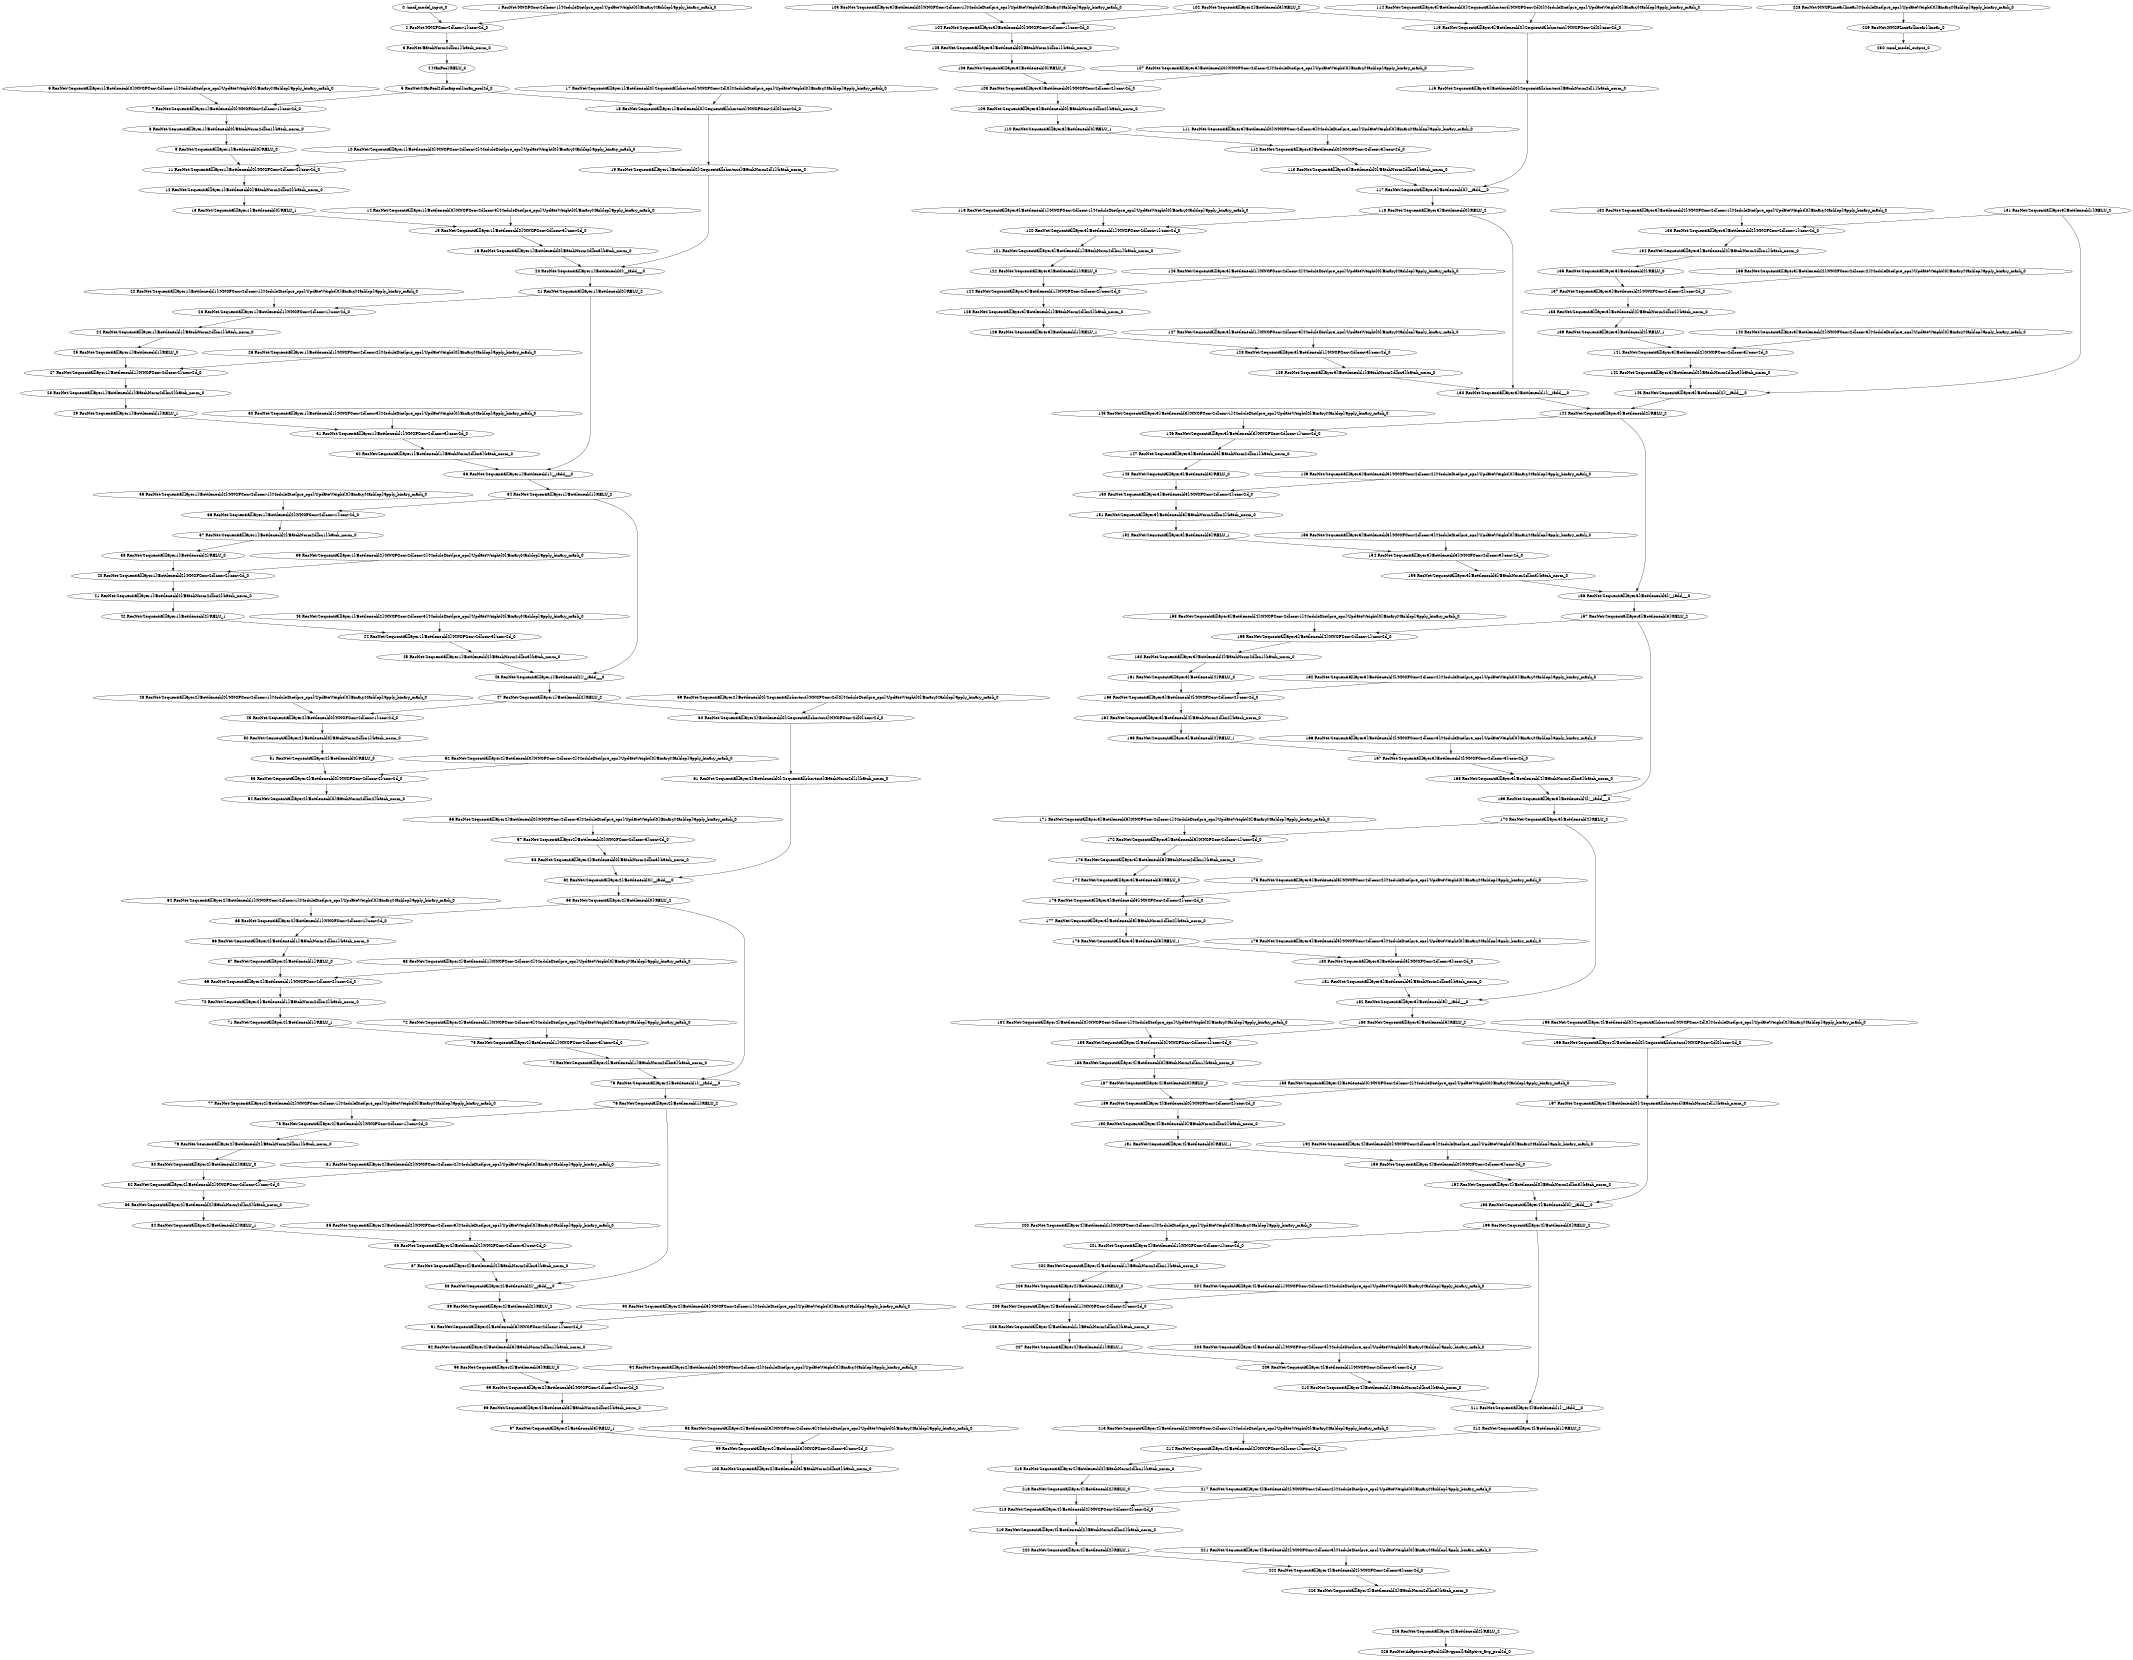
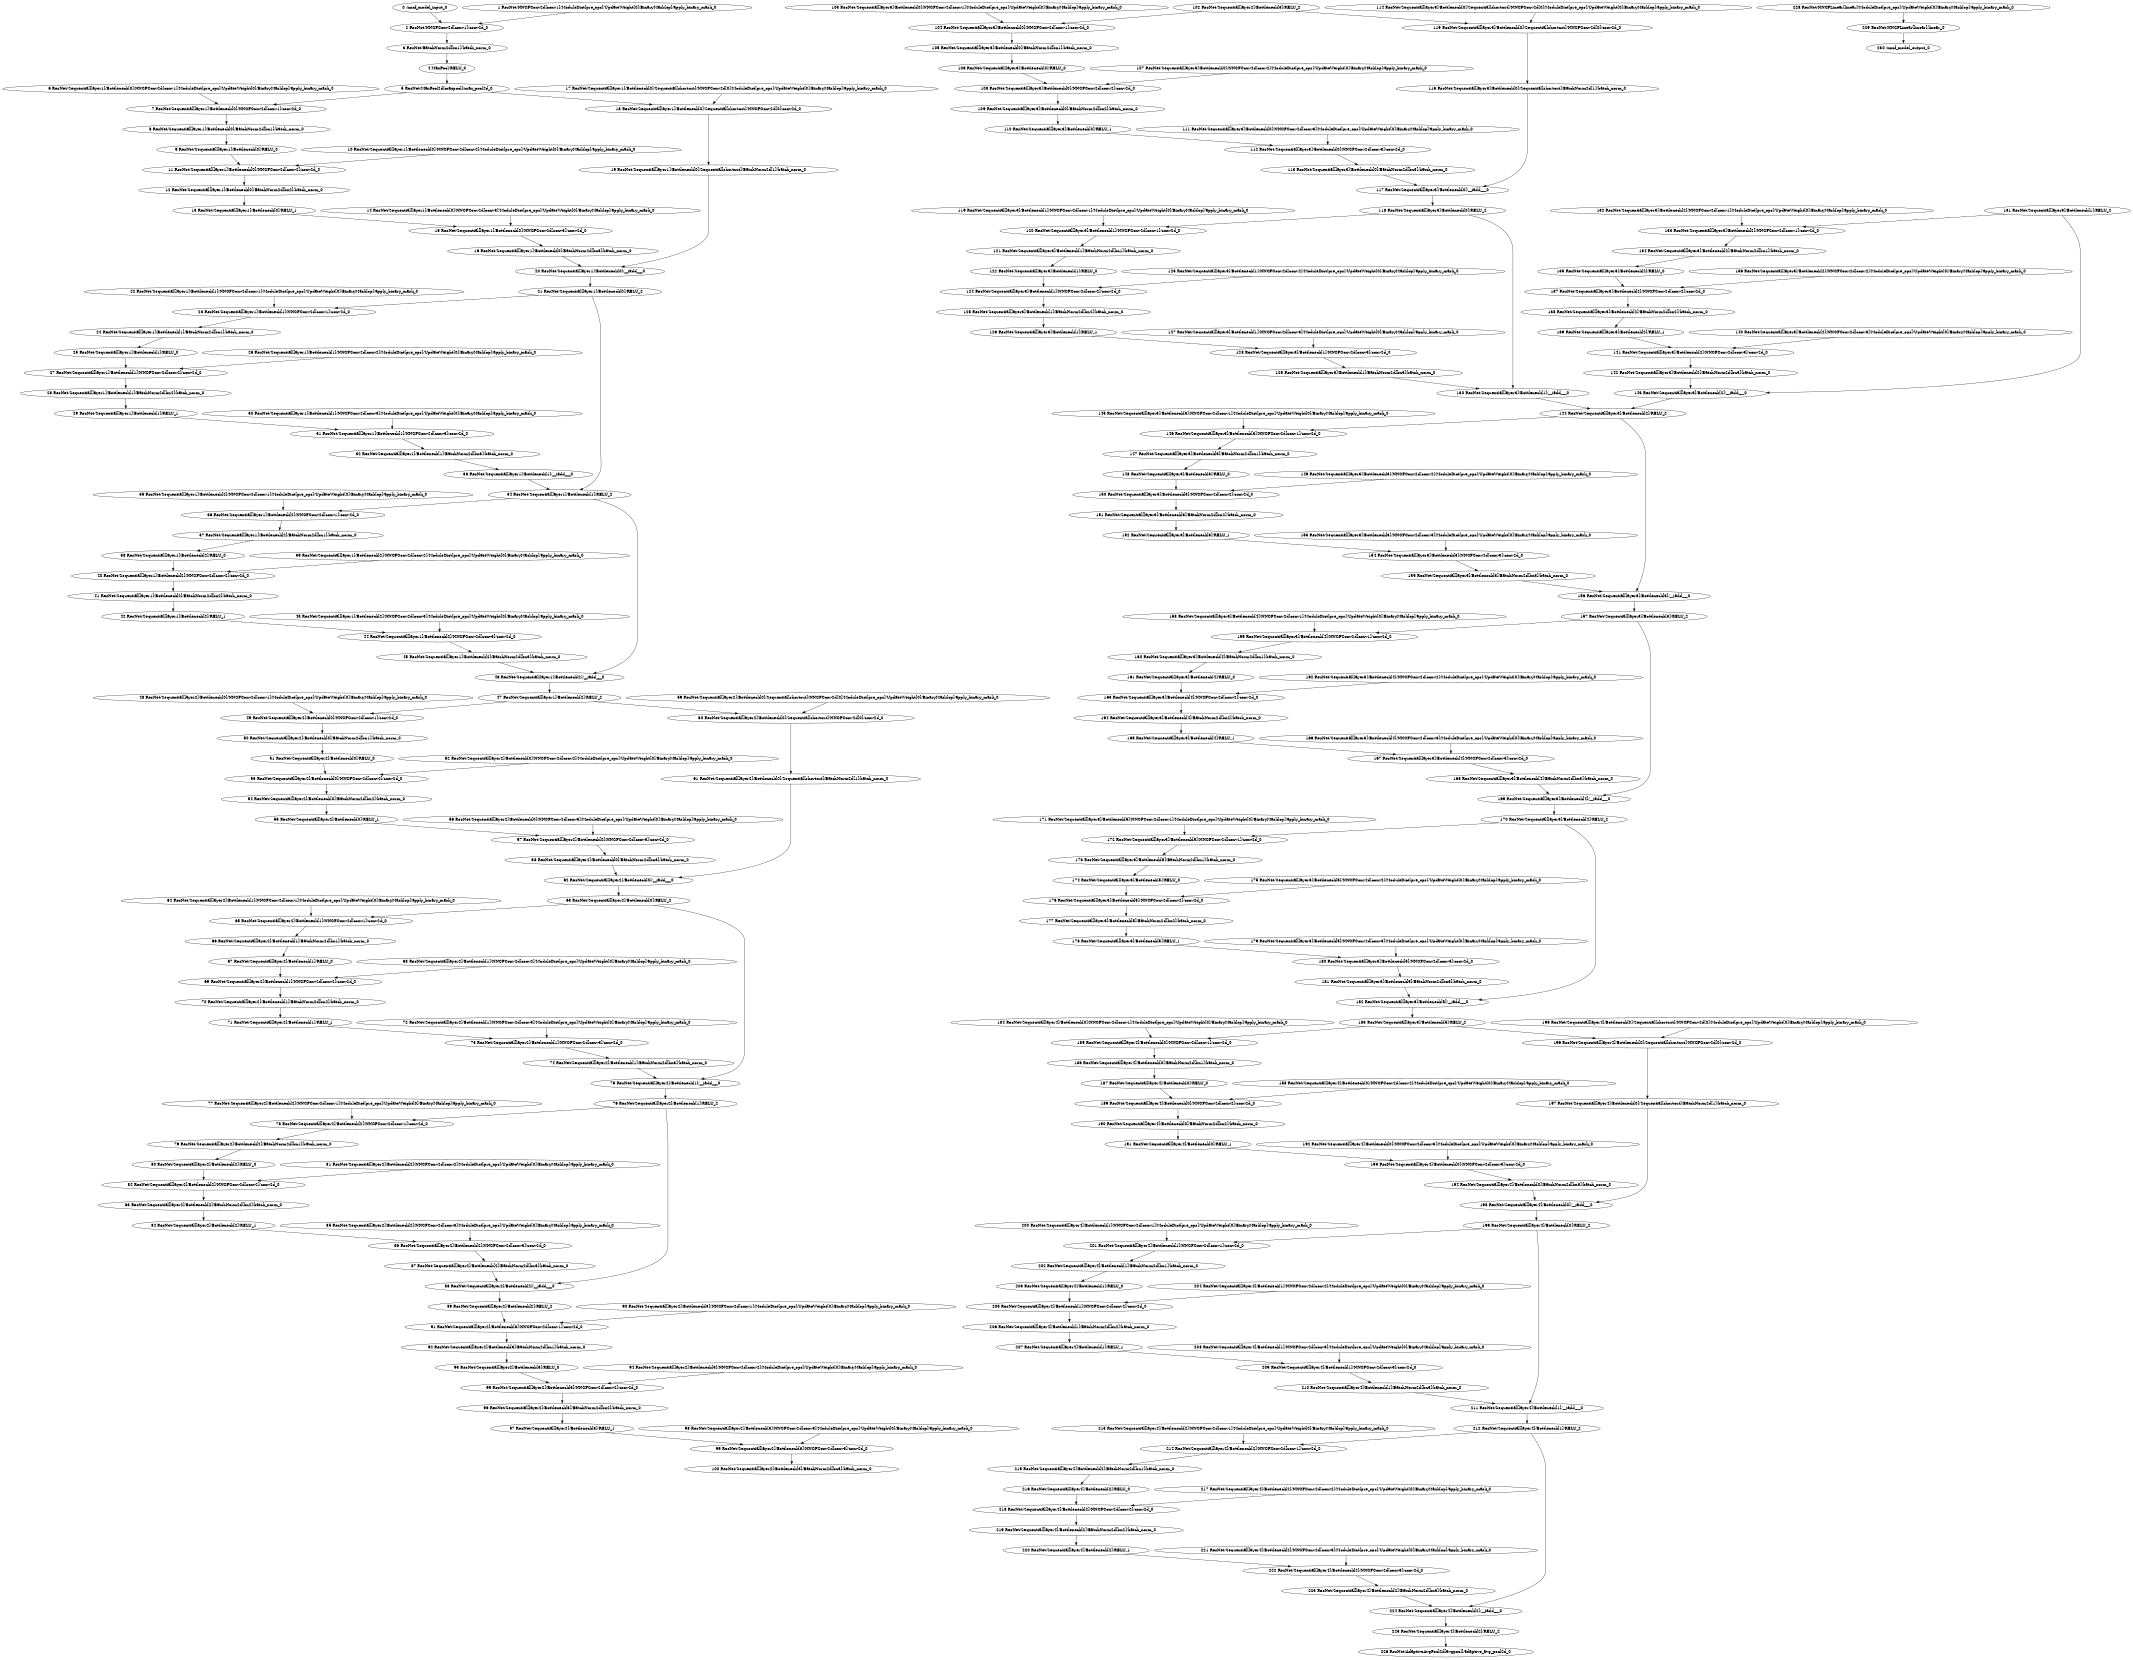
edge "21 ResNet/Sequential[layer1]/Bottleneck[0]/RELU_2" -> "33 ResNet/Sequential[layer1]/Bottleneck[1]/__iadd___0": now "21 ResNet/Sequential[layer1]/Bottleneck[0]/RELU_2" -> "34 ResNet/Sequential[layer1]/Bottleneck[1]/RELU_2"
node "55 ResNet/Sequential[layer2]/Bottleneck[0]/RELU_1": added
node "224 ResNet/Sequential[layer4]/Bottleneck[2]/__iadd___0": added
